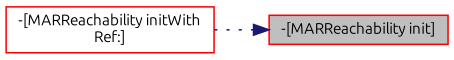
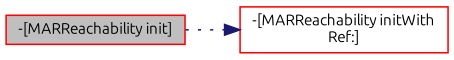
edge "-[MARReachability initWith Ref:]" -> "-[MARReachability init]": reversed
